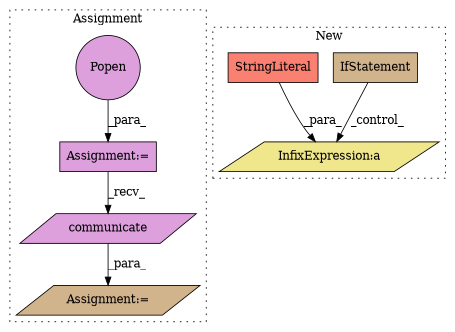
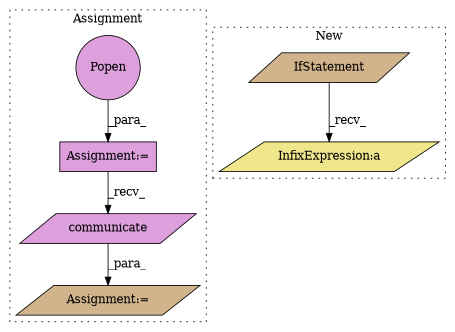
node "StringLiteral": removed
node "IfStatement": shape box -> parallelogram
edge "IfStatement" -> "InfixExpression:a": label "_control_" -> "_recv_"
